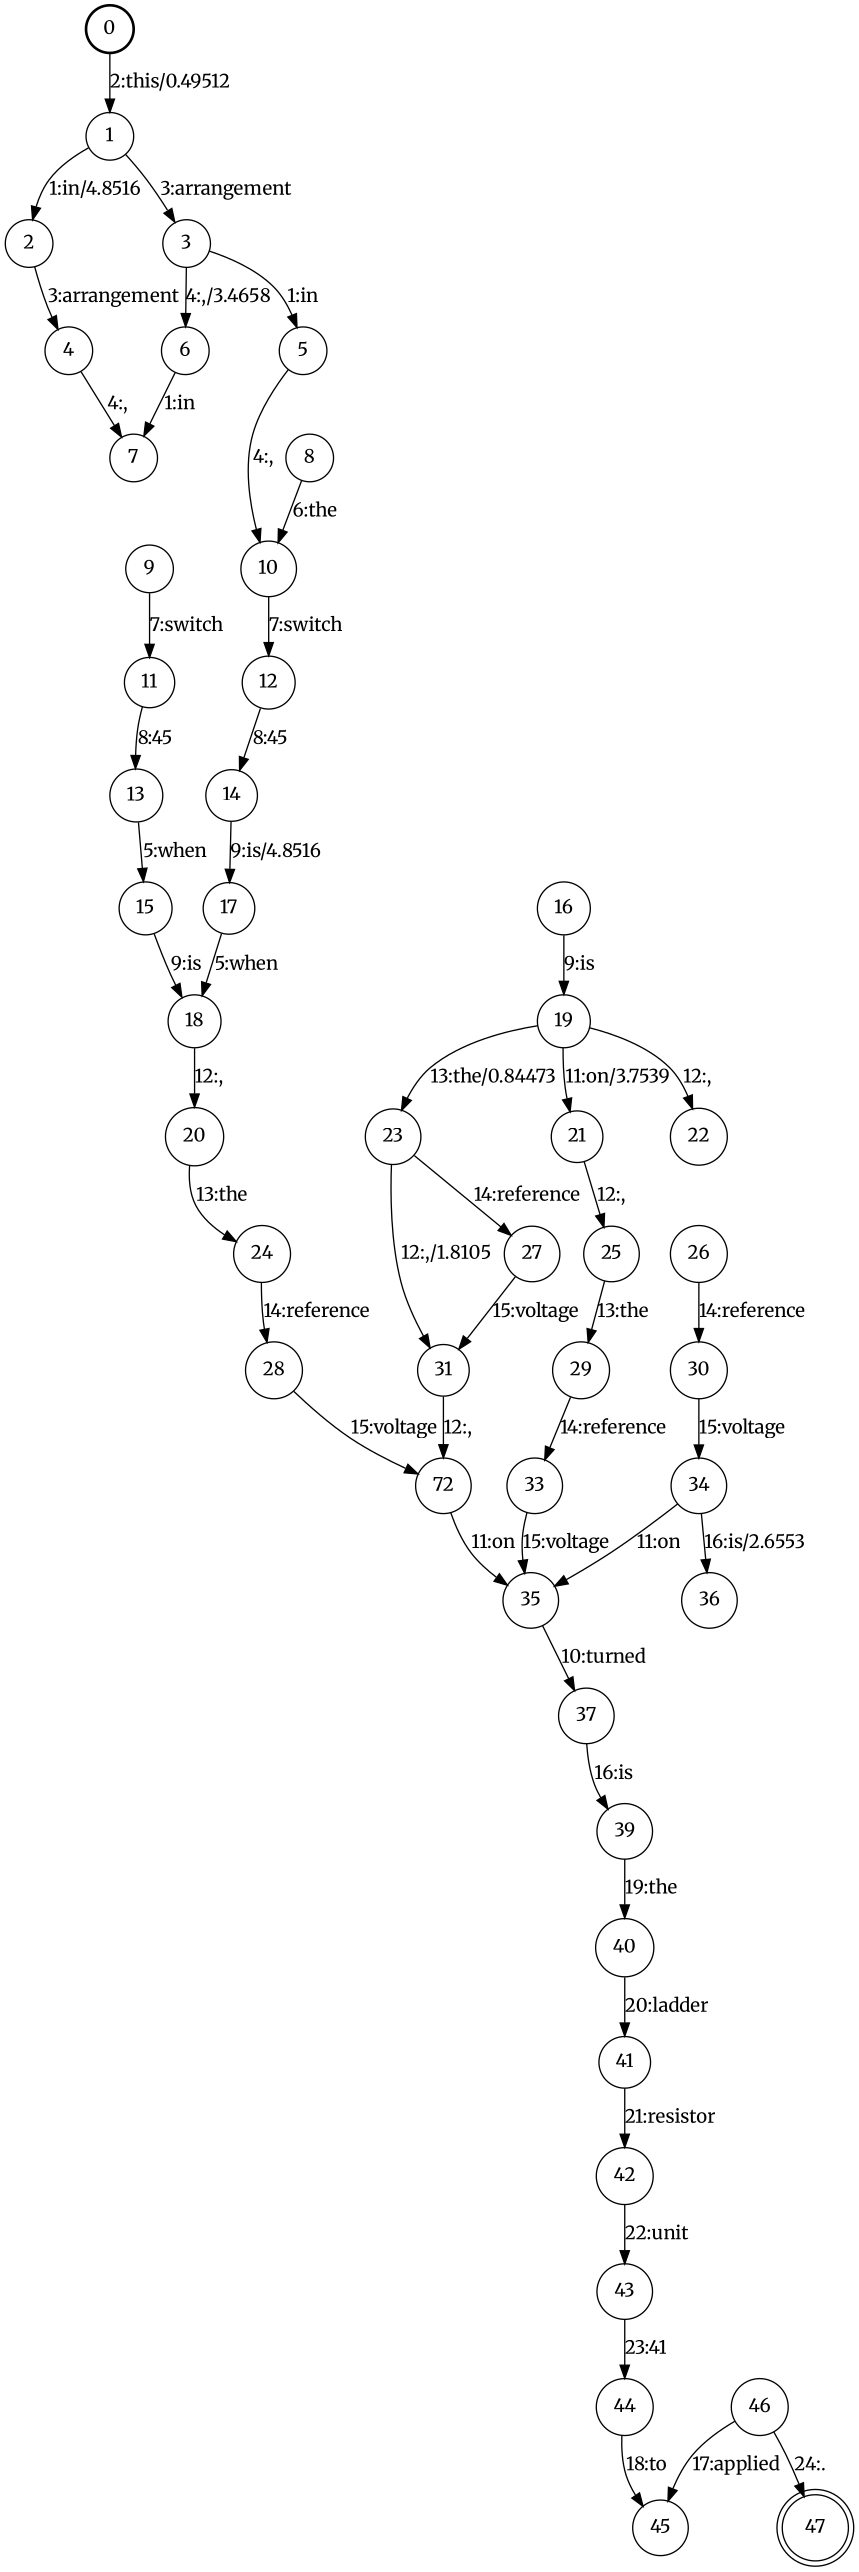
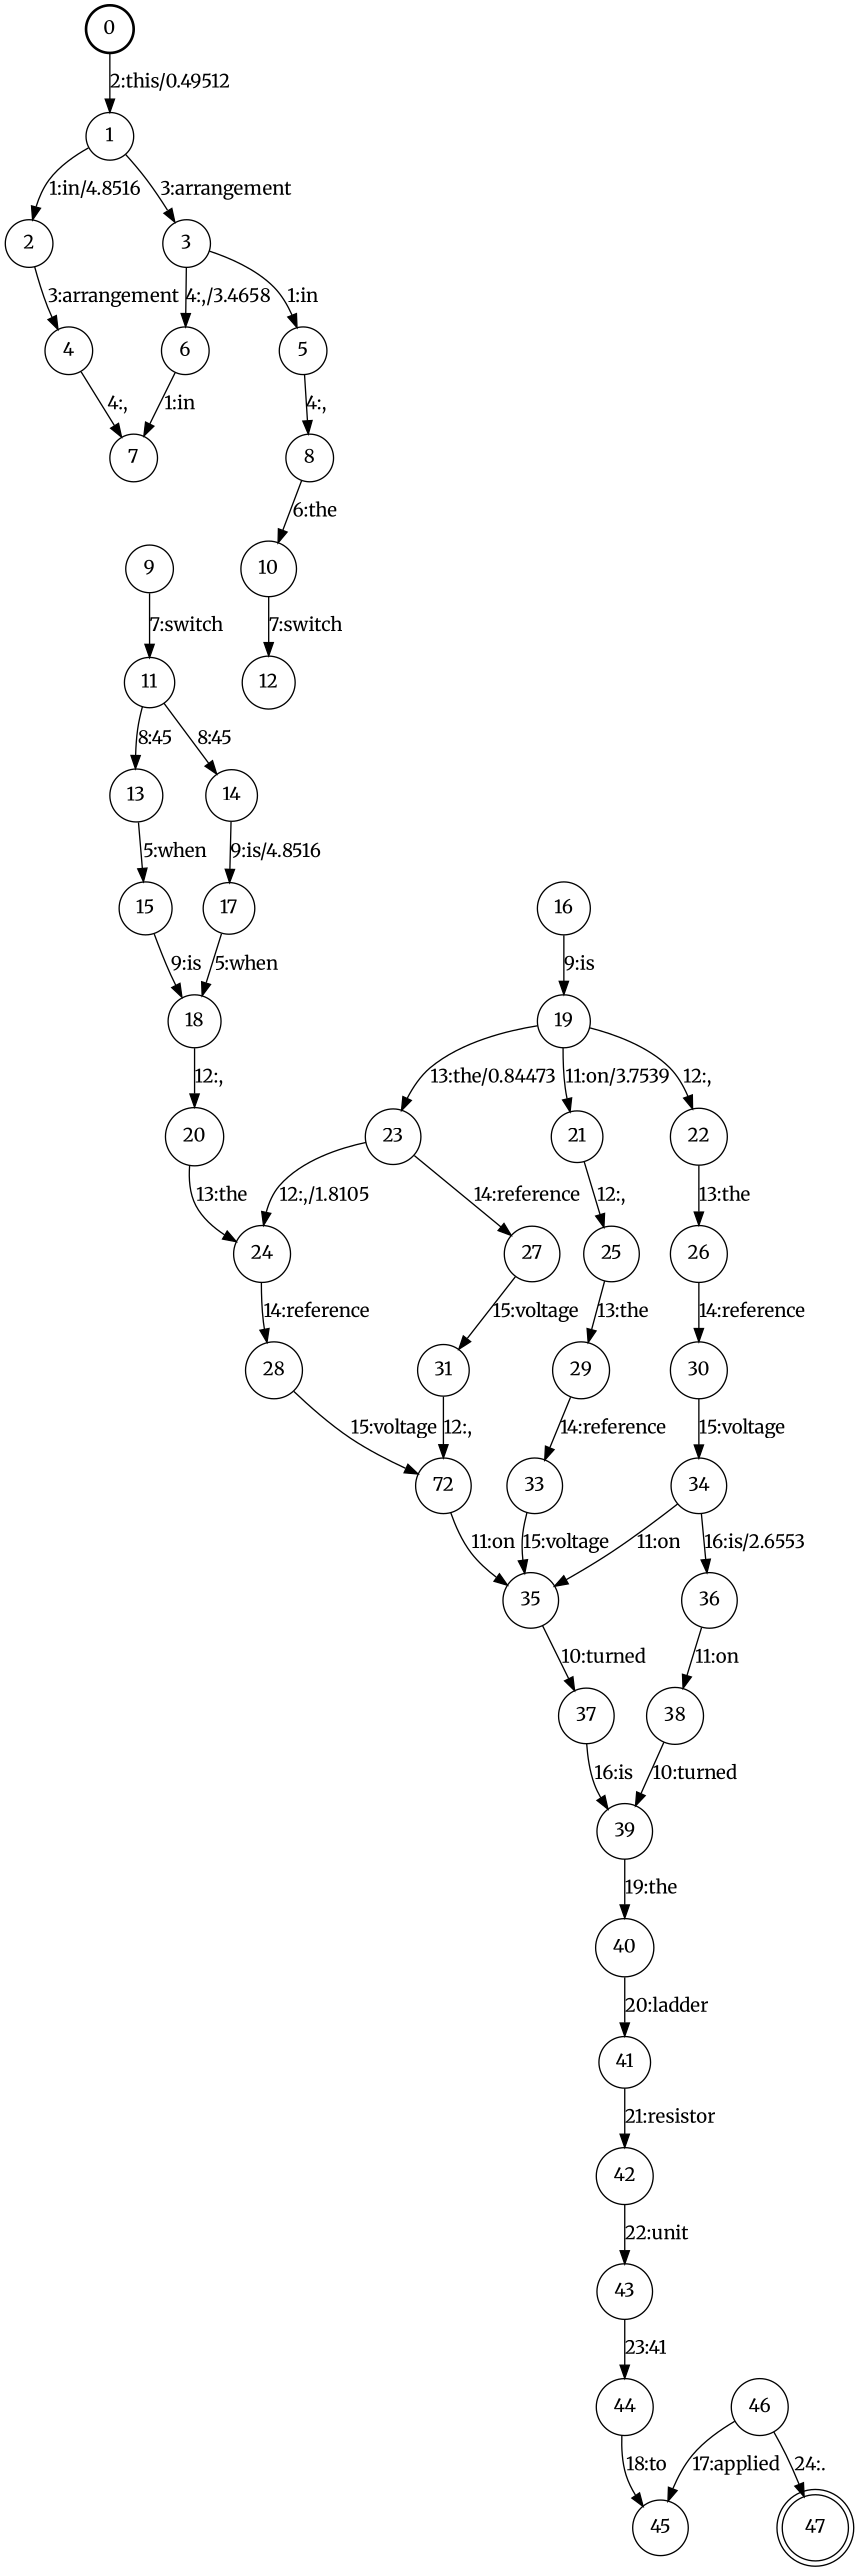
edge "5" -> "10": now "5" -> "8"
edge "12" -> "14": now "11" -> "14"
edge "22" -> "26": added, label "13:the"
edge "23" -> "31": now "23" -> "24"
node "38": added
